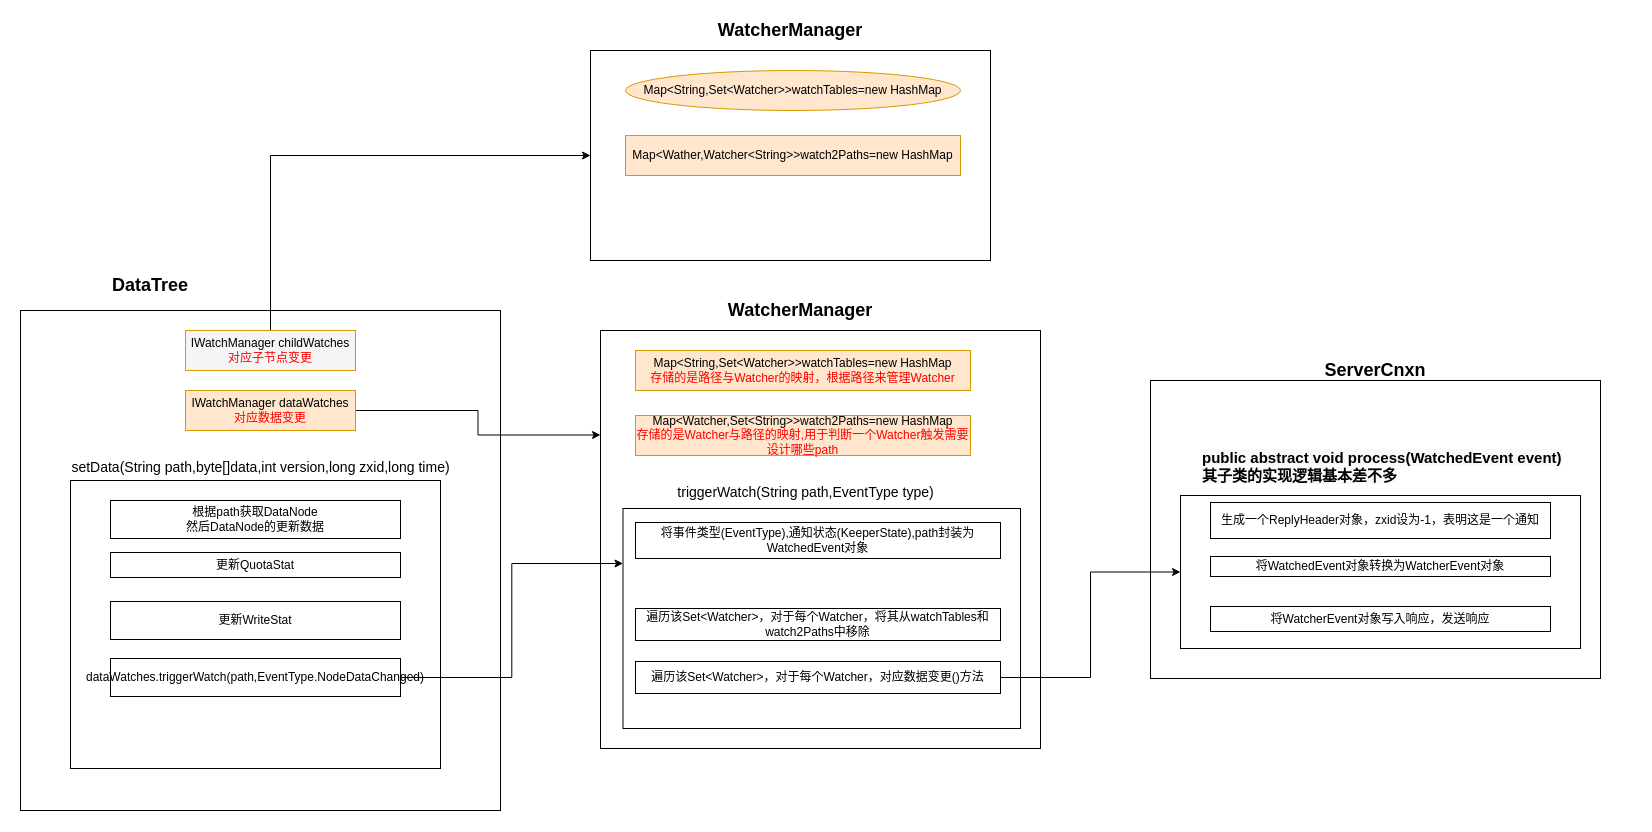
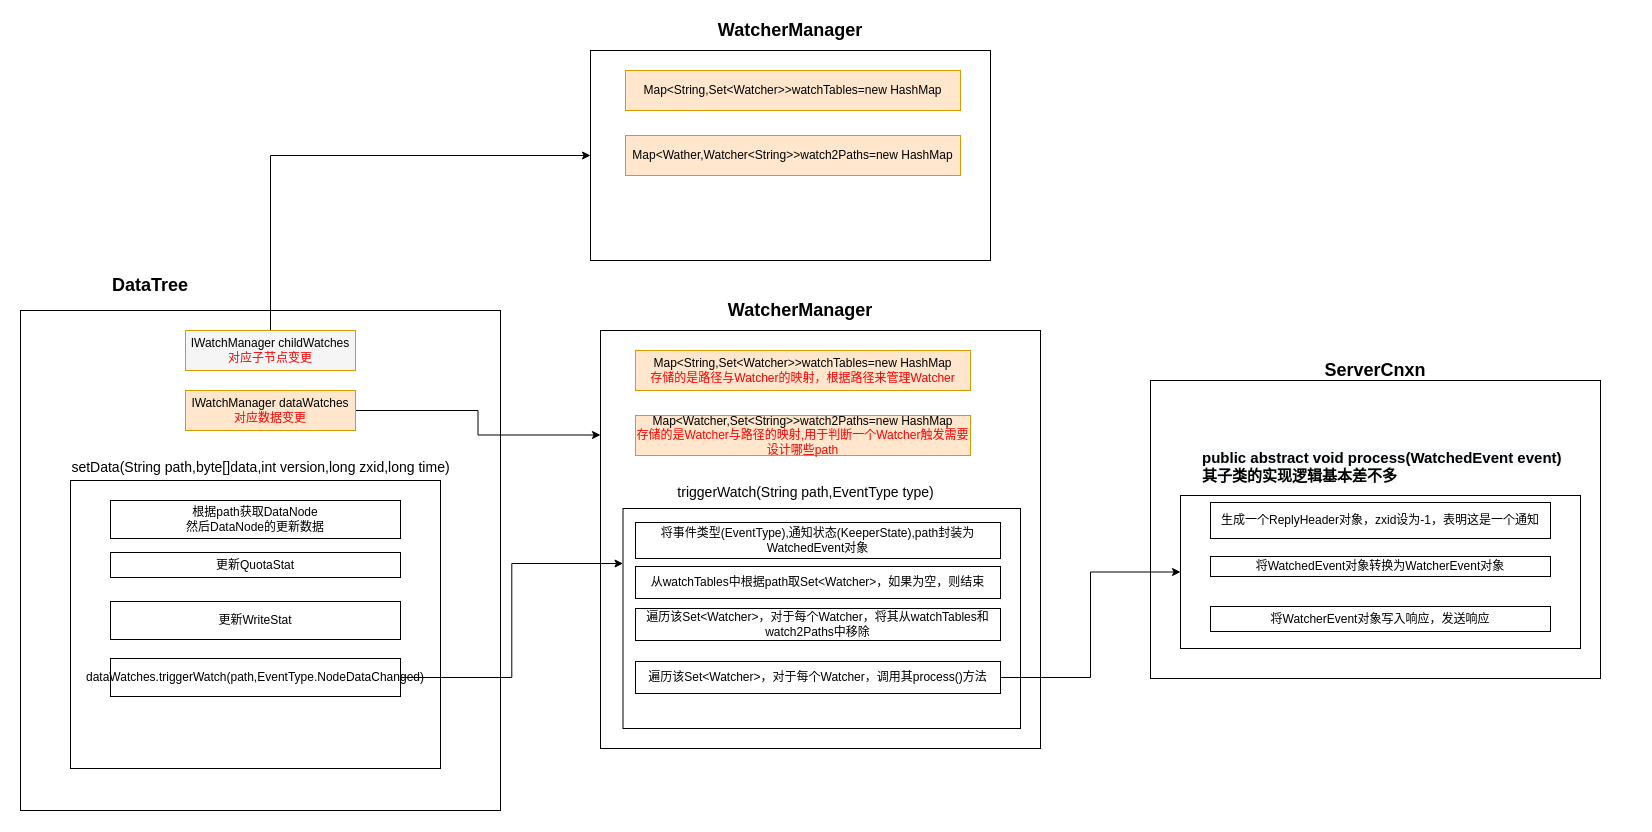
node "Map<String,Set<Watcher>>watchTables=new HashMap": shape ellipse -> rectangle
node "从watchTables中根据path取Set<Watcher>，如果为空，则结束": added
node "遍历该Set<Watcher>，对于每个Watcher，对应数据变更()方法": label "遍历该Set<Watcher>，对于每个Watcher，对应数据变更()方法" -> "遍历该Set<Watcher>，对于每个Watcher，调用其process()方法"
